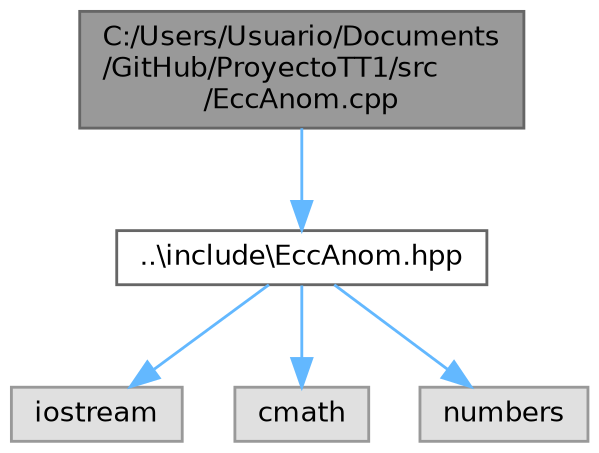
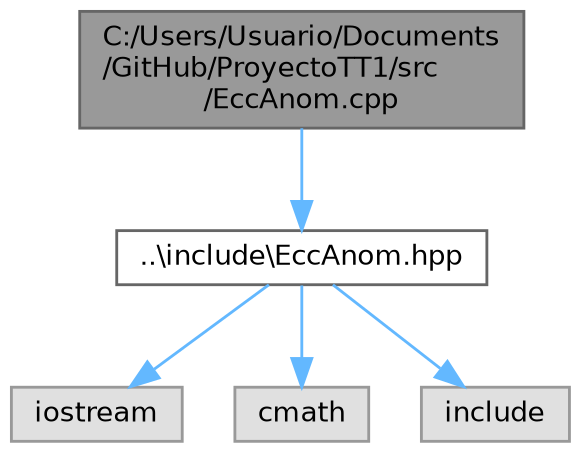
node "numbers": label "numbers" -> "include"
